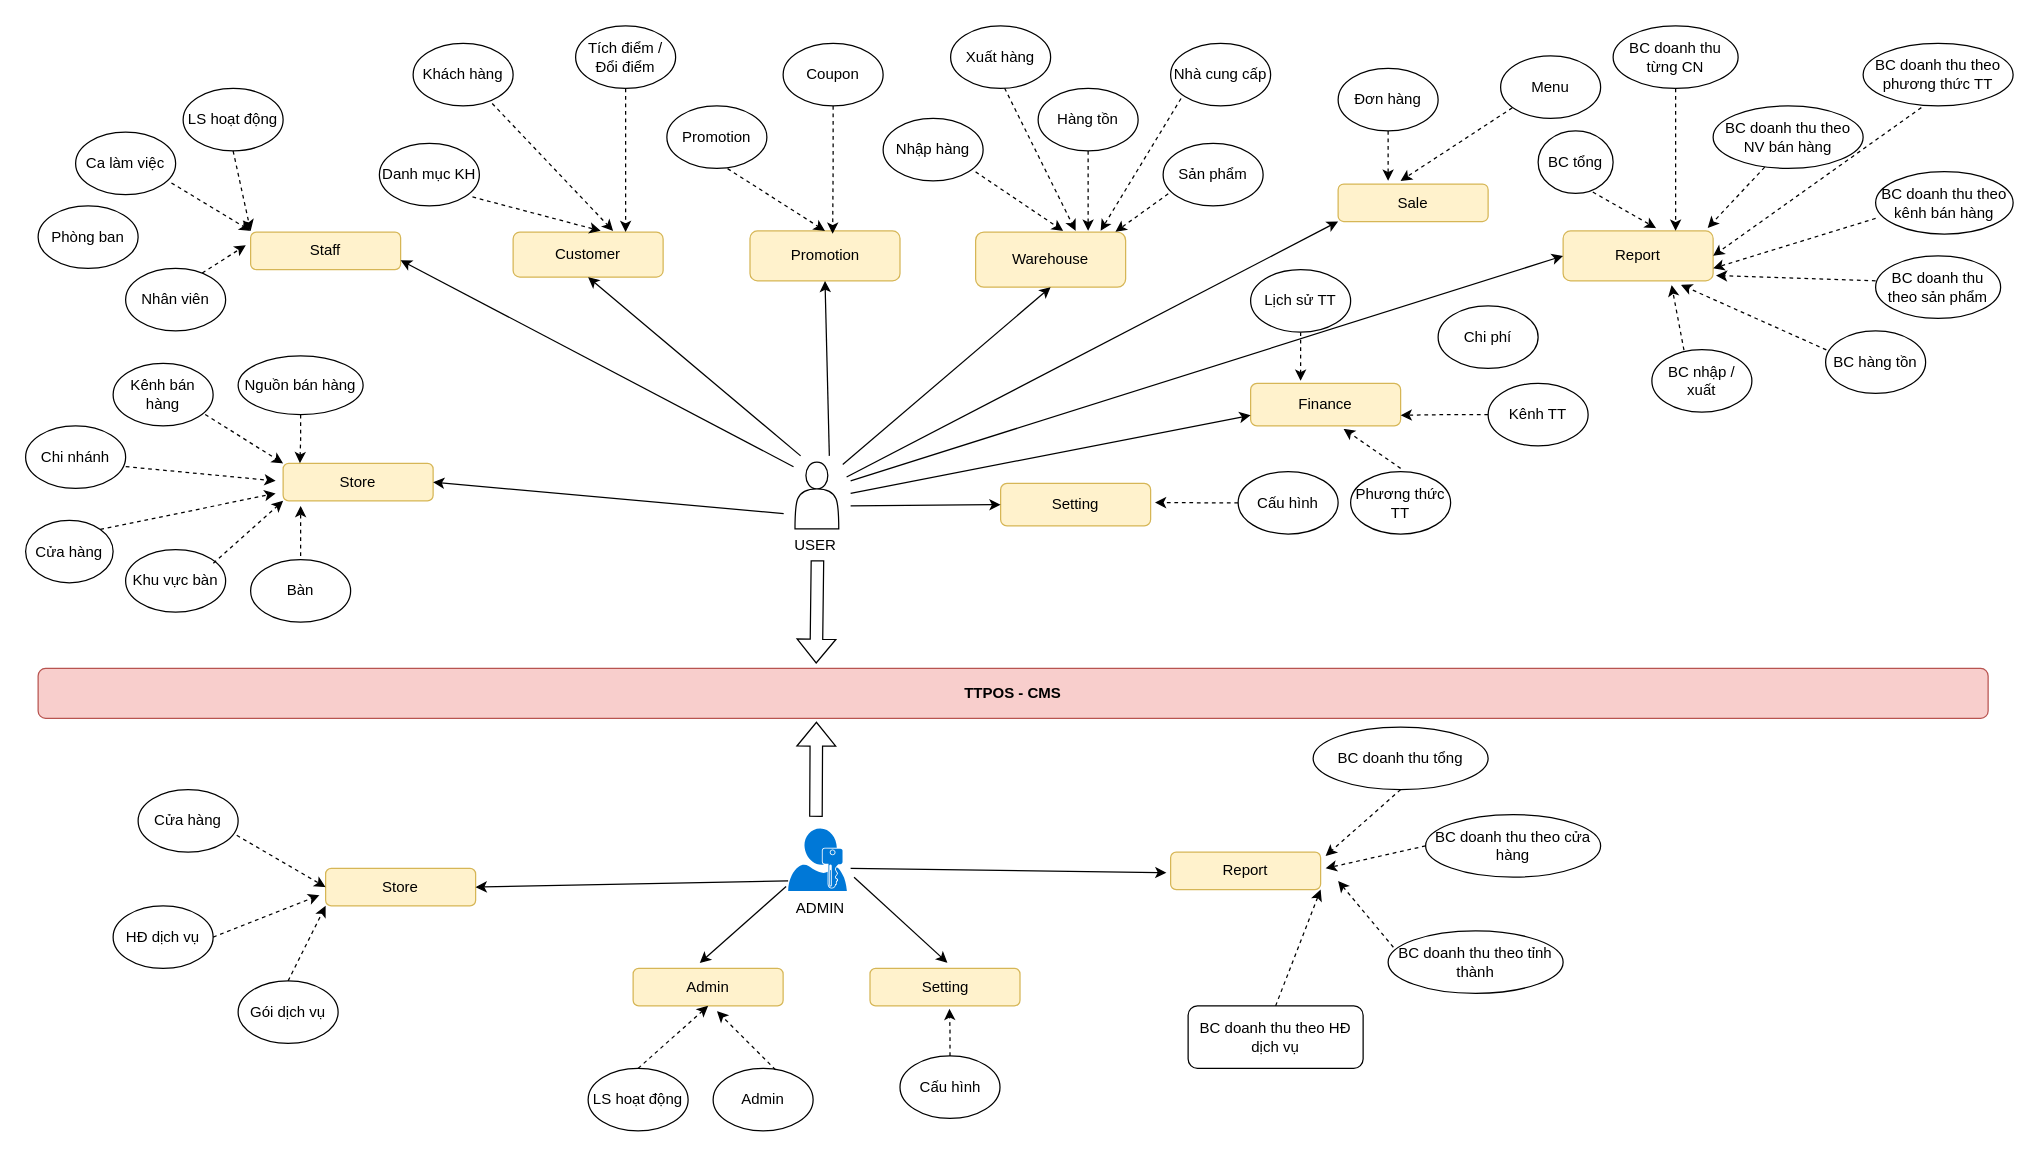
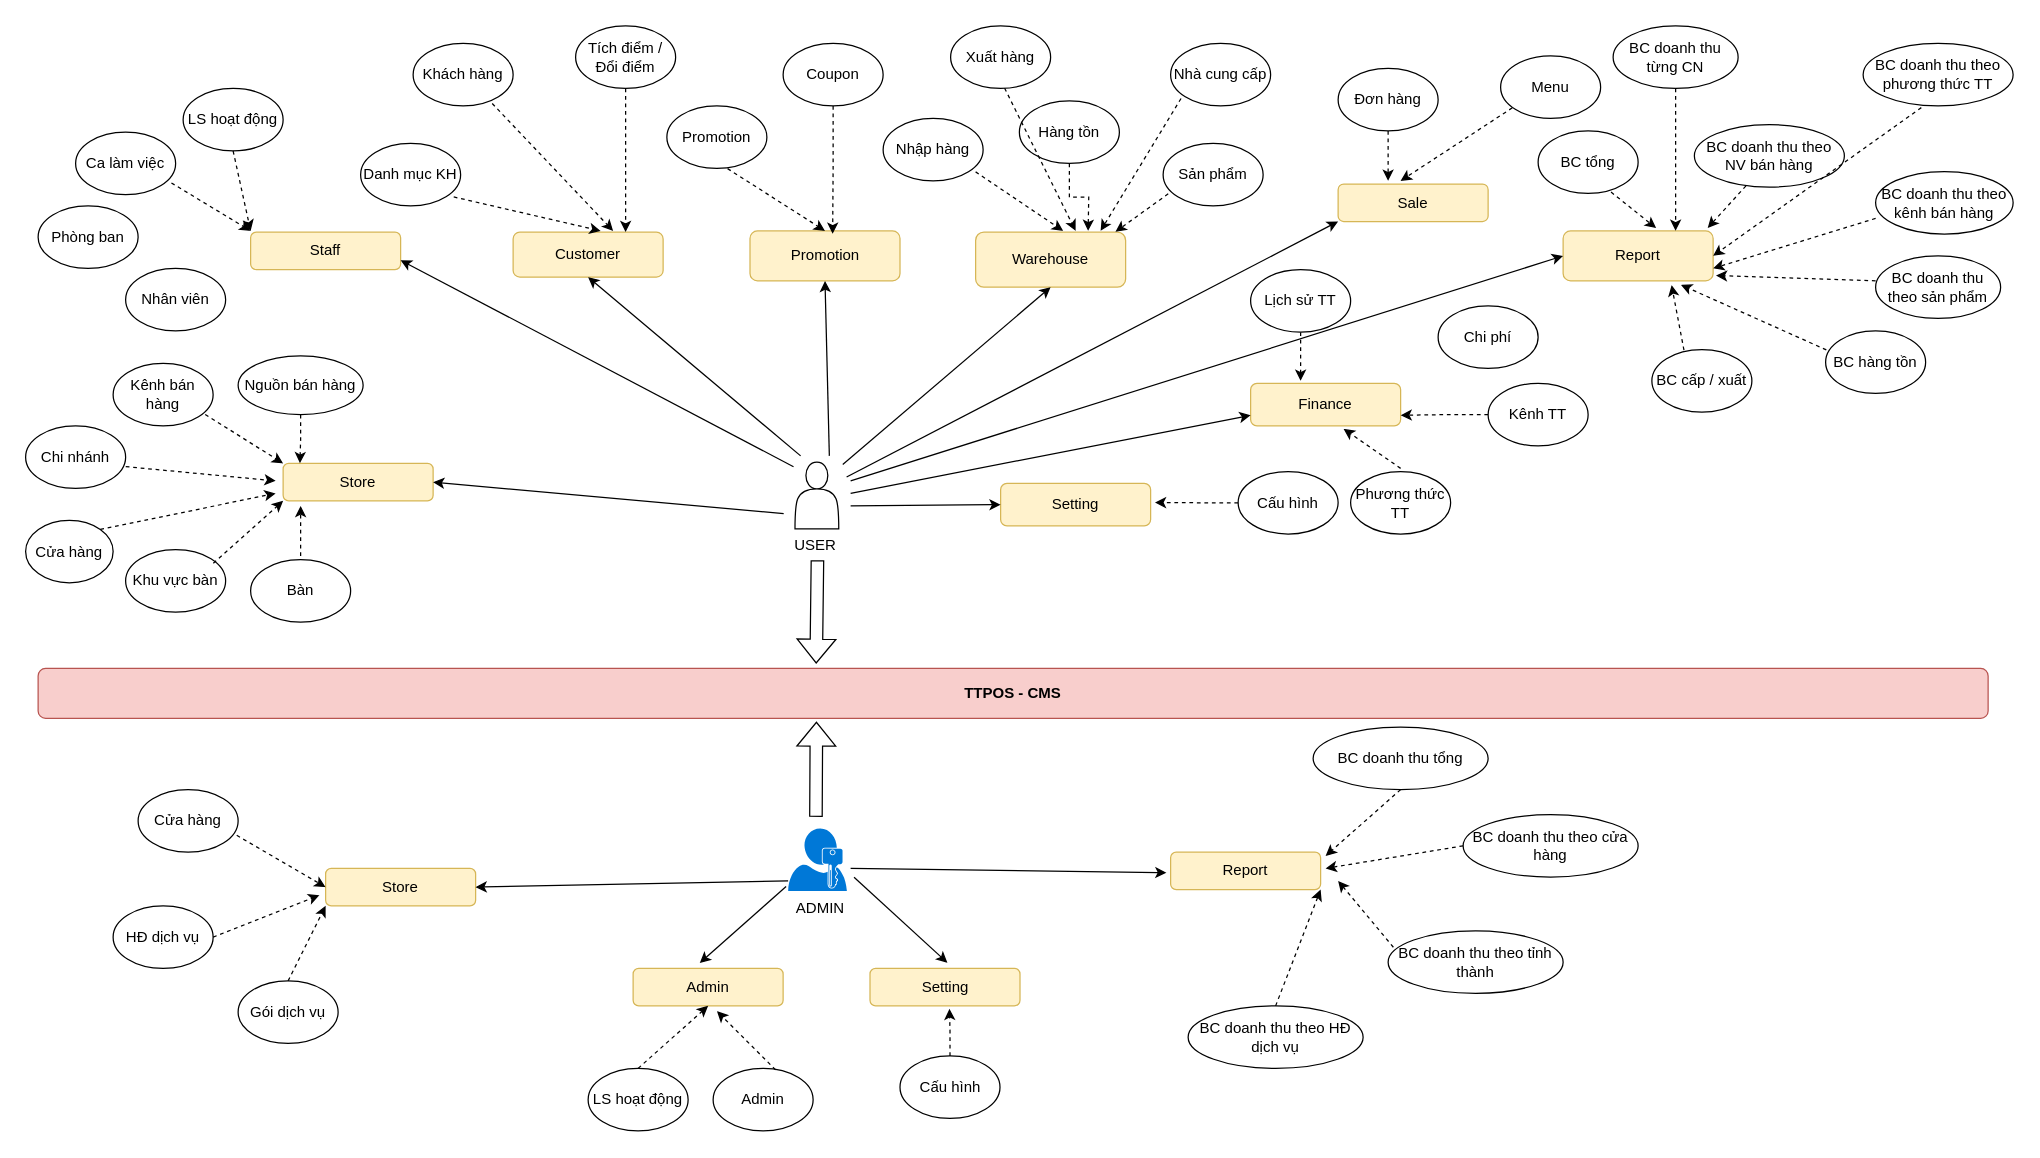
node "Hàng tồn": moved (1088, 119) -> (1069, 132)
node "BC doanh thu theo NV bán hàng": moved (1788, 137) -> (1769, 156)
node "BC tổng": size 75x63 -> 100x63
node "Danh mục KH": moved (429, 174) -> (411, 174)
edge "Nhân viên" -> "Staff": removed
node "BC nhập / xuất": label "BC nhập / xuất" -> "BC cấp / xuất"
node "BC doanh thu theo cửa hàng": moved (1513, 846) -> (1551, 846)
node "BC doanh thu theo HĐ dịch vụ": shape rounded rectangle -> ellipse
